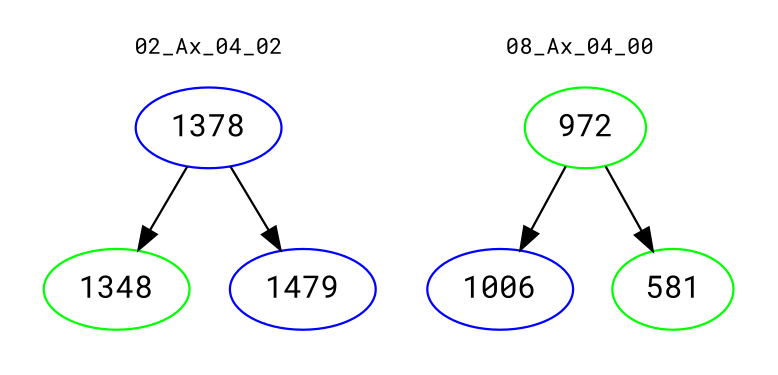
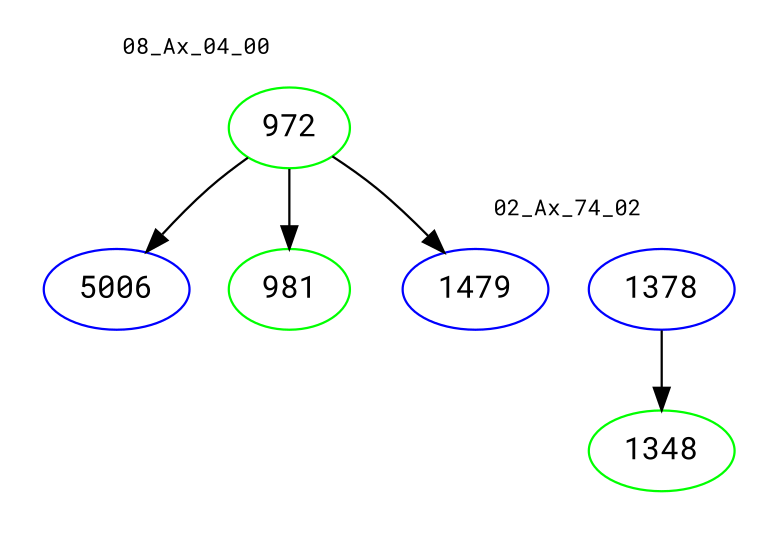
cluster "02_Ax_04_02": label "02_Ax_04_02" -> "02_Ax_74_02"
edge "1378" -> "1479": now "972" -> "1479"
node "1006": label "1006" -> "5006"
node "581": label "581" -> "981"
